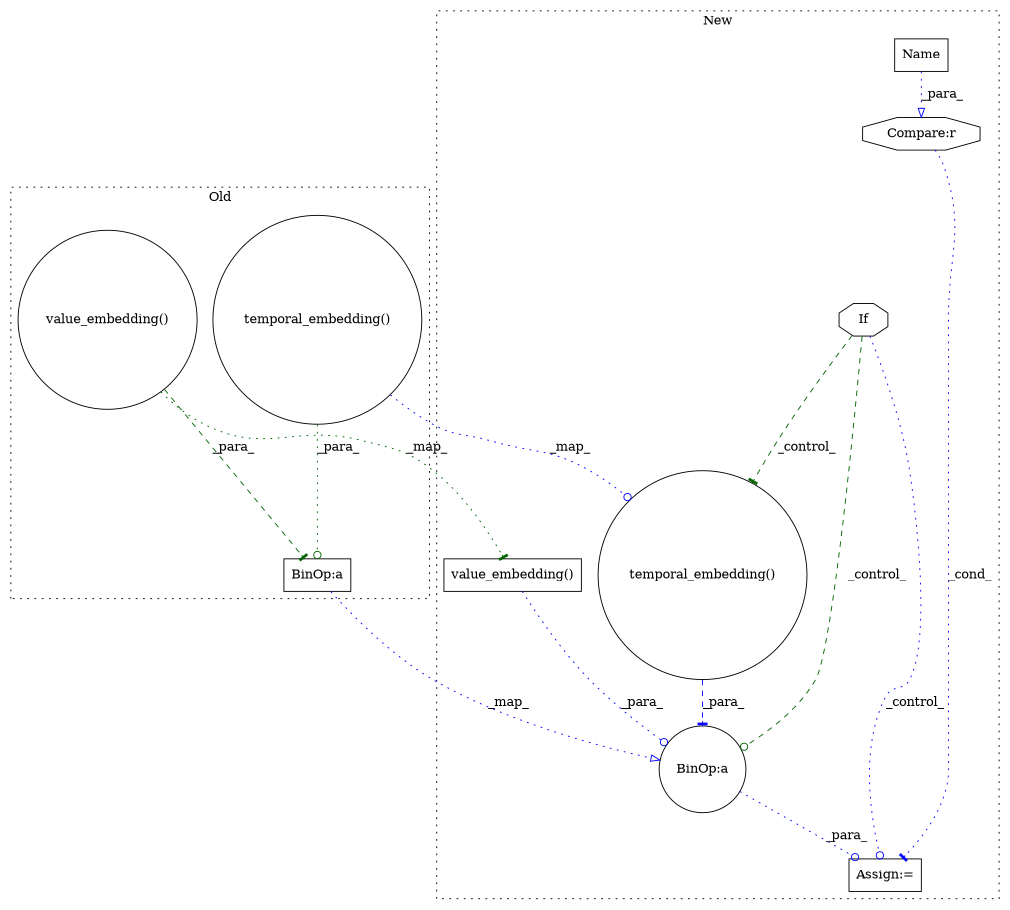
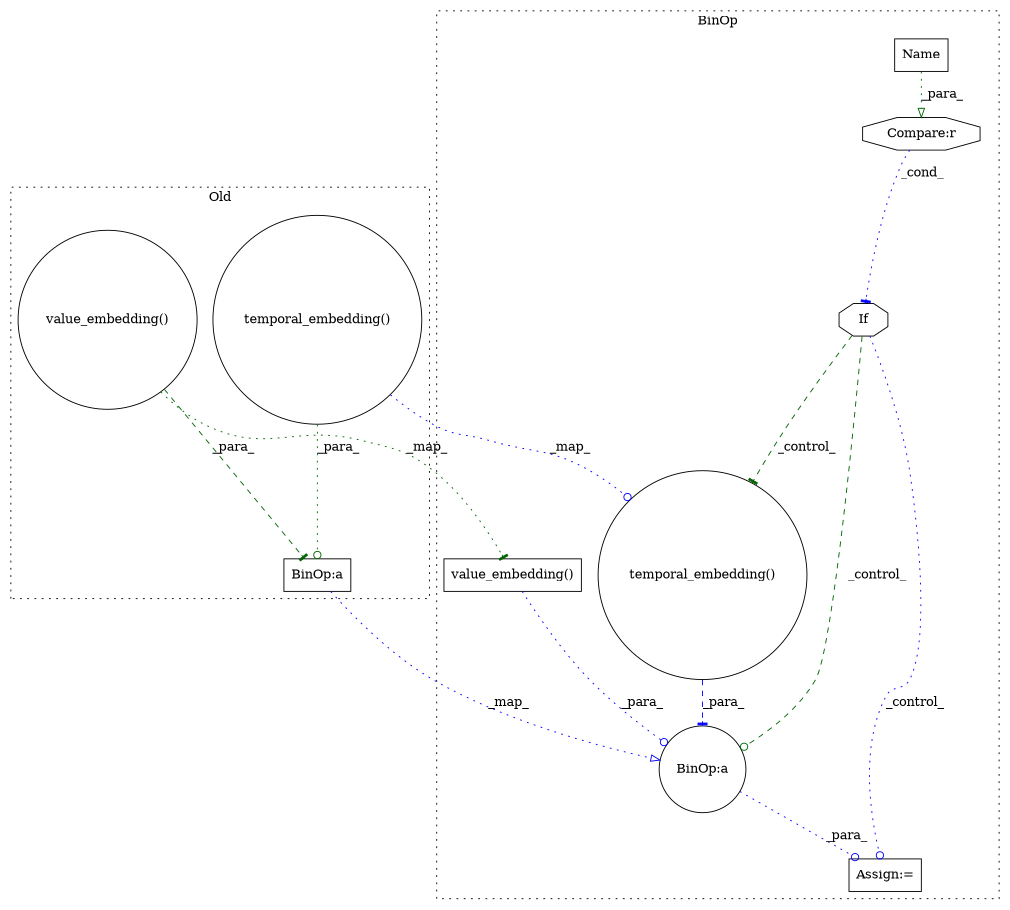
cluster "New": label "New" -> "BinOp"
edge "Name" -> "Compare:r": color blue -> darkgreen
edge "Compare:r" -> "Assign:=": now "Compare:r" -> "If"
